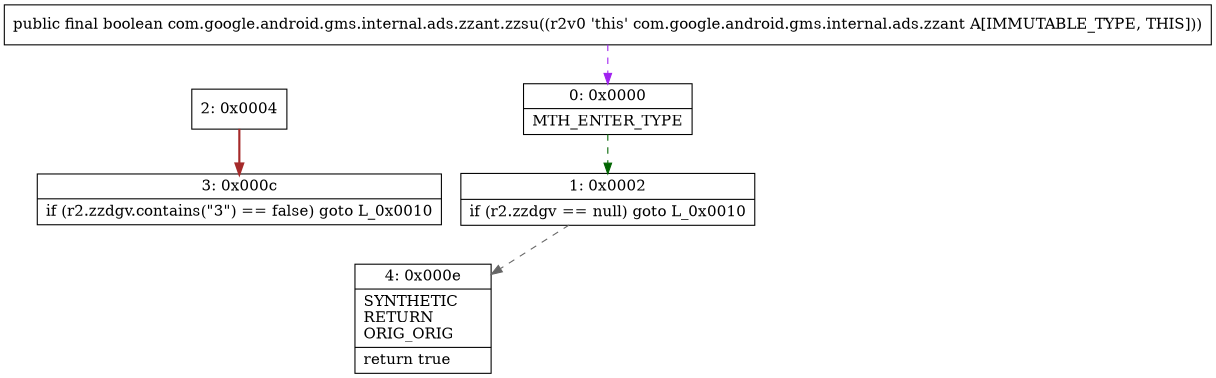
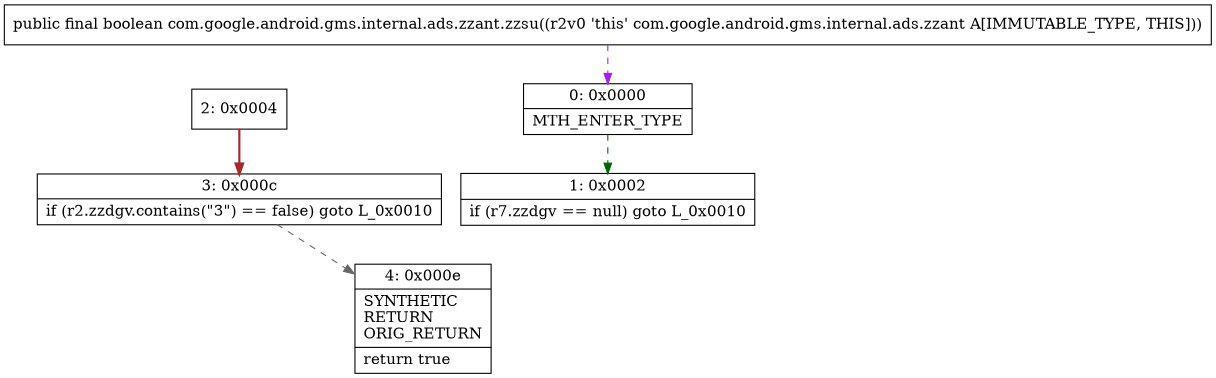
node "1: 0x0002": text "if (r2.zzdgv == null) goto L_0x0010" -> "if (r7.zzdgv == null) goto L_0x0010"
edge "1: 0x0002" -> "4: 0x000e": now "3: 0x000c" -> "4: 0x000e"
node "4: 0x000e": text "ORIG_ORIG" -> "ORIG_RETURN"
